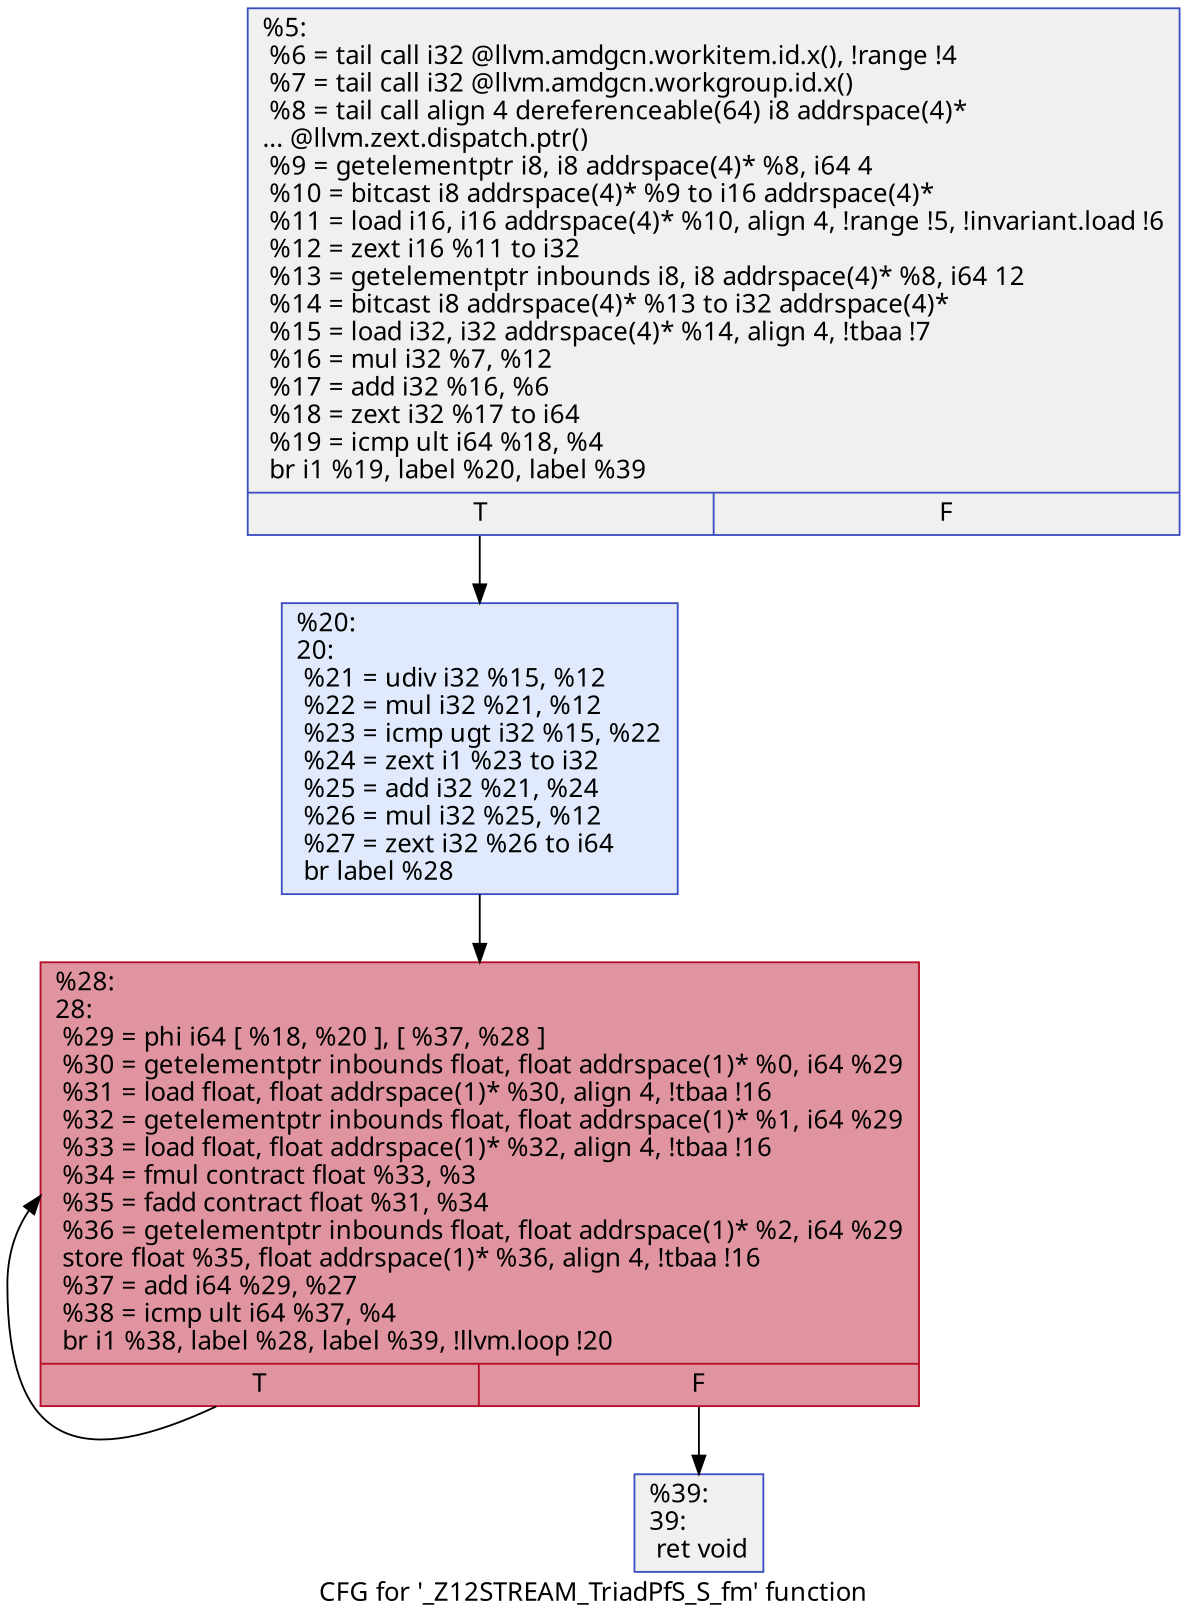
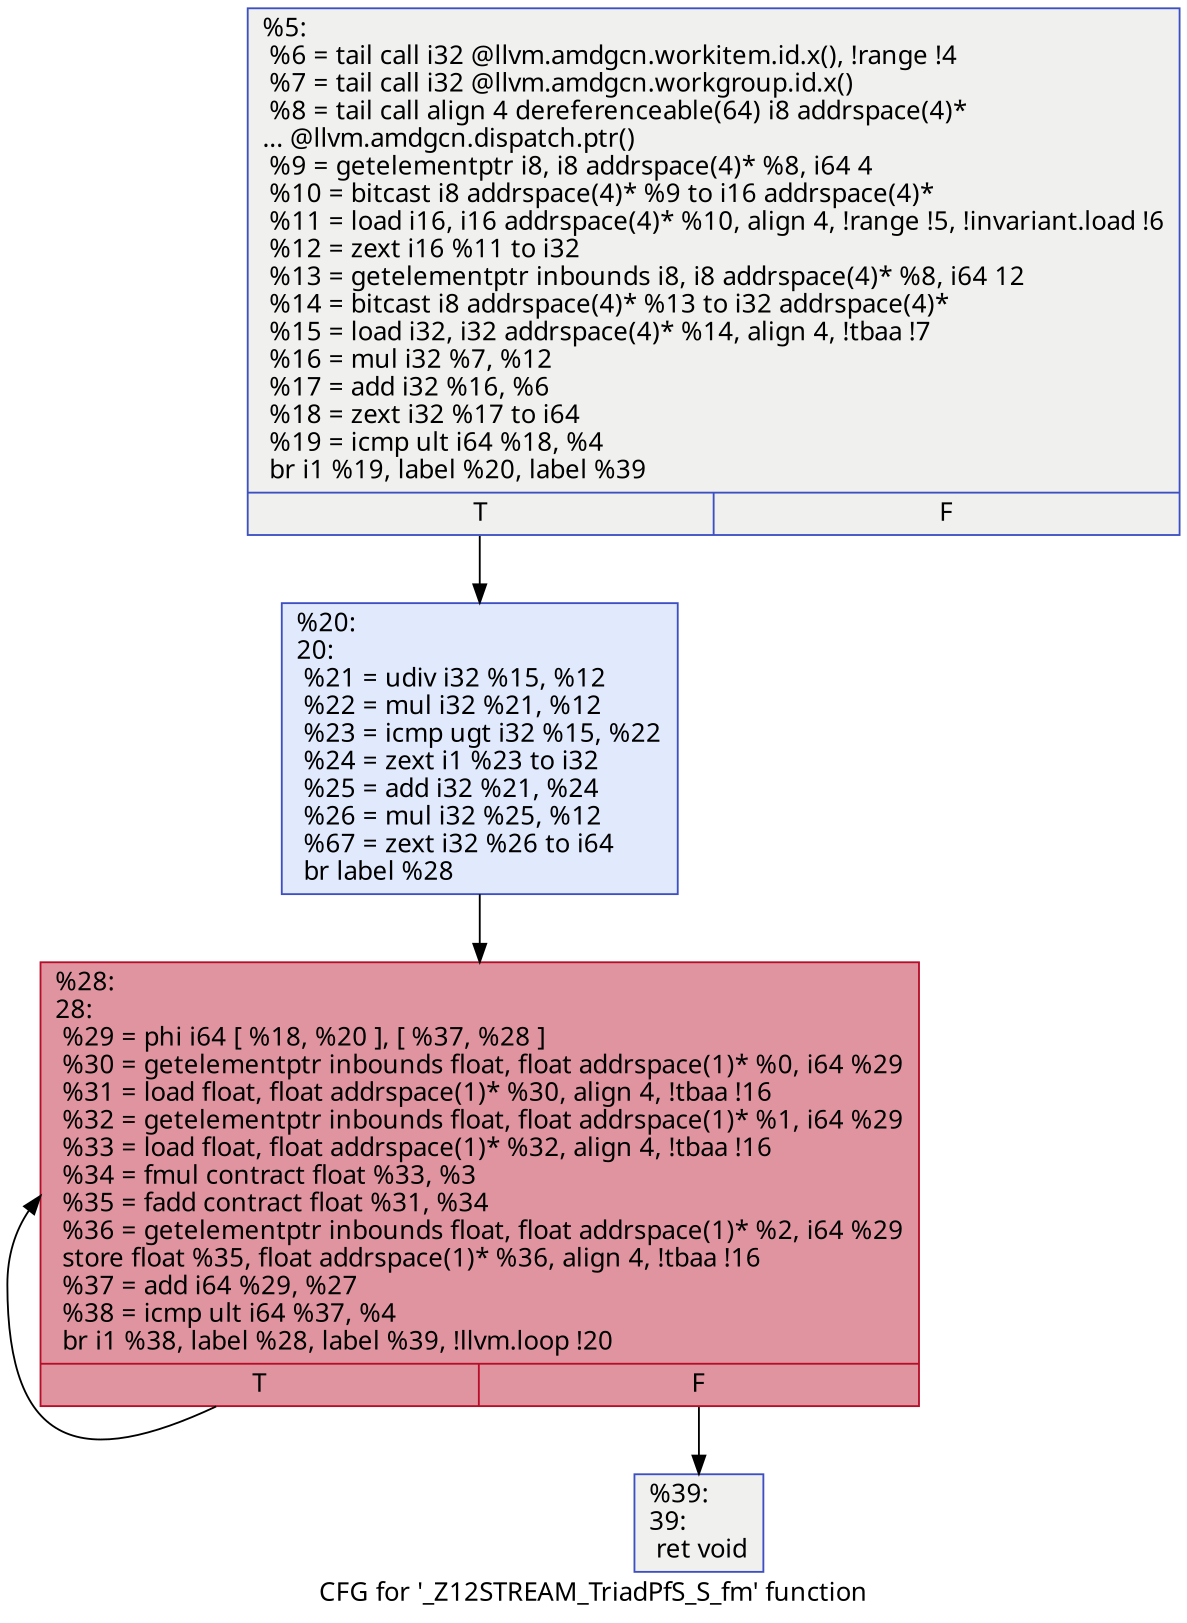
node "%5:": text "... @llvm.zext.dispatch.ptr()" -> "... @llvm.amdgcn.dispatch.ptr()"
node "%20:": text "%27 = zext i32 %26 to i64" -> "%67 = zext i32 %26 to i64"
